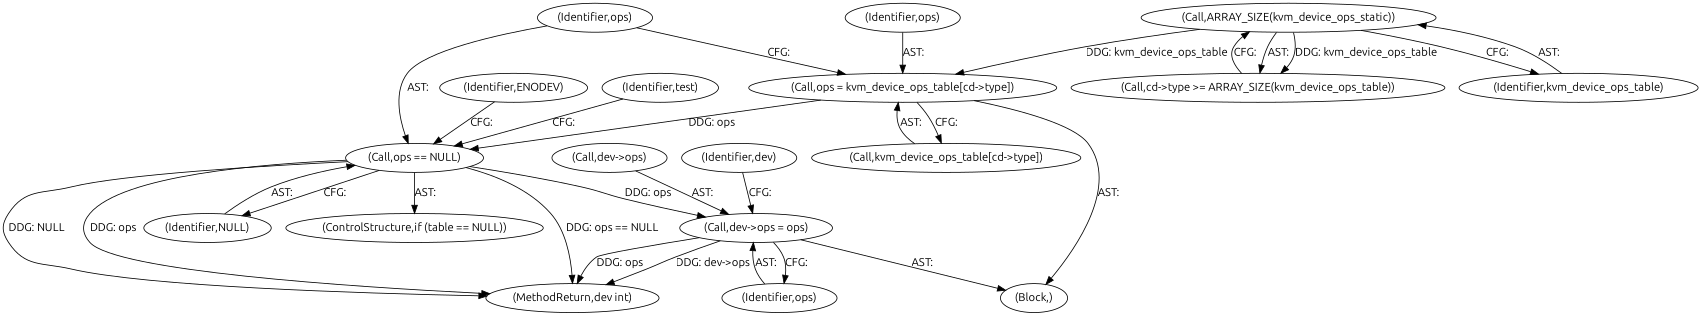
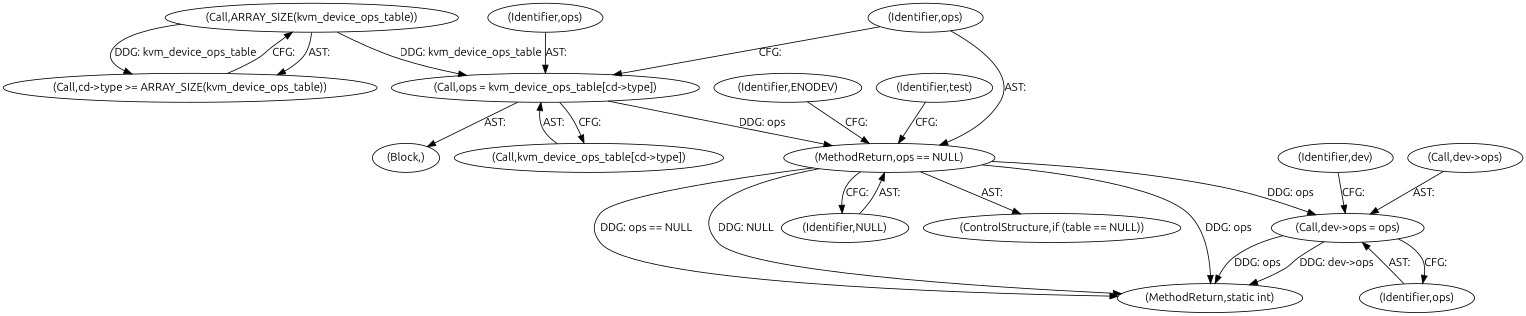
node "(Call,ARRAY_SIZE(kvm_device_ops_static))": label "(Call,ARRAY_SIZE(kvm_device_ops_static))" -> "(Call,ARRAY_SIZE(kvm_device_ops_table))"
node "(Identifier,kvm_device_ops_table)": removed
node "(Call,ops == NULL)": label "(Call,ops == NULL)" -> "(MethodReturn,ops == NULL)"
edge "(Call,dev->ops = ops)" -> "(Block,)": removed, label "AST:"
node "(MethodReturn,dev int)": label "(MethodReturn,dev int)" -> "(MethodReturn,static int)"
